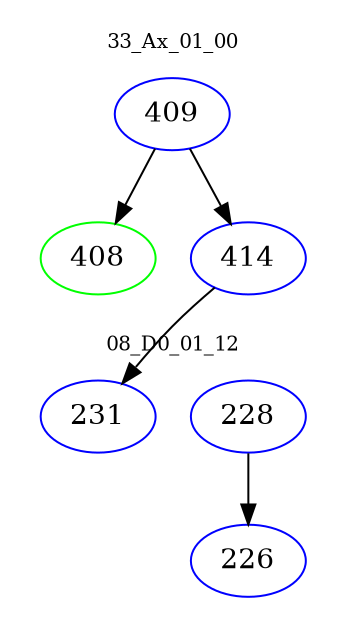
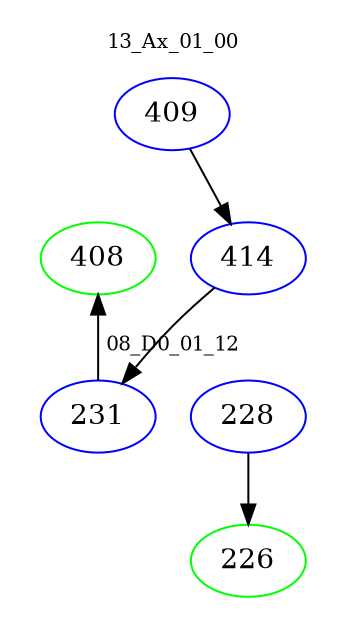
cluster "33_Ax_01_00": label "33_Ax_01_00" -> "13_Ax_01_00"
edge "409" -> "408": now "231" -> "408"
node "226": color blue -> green
